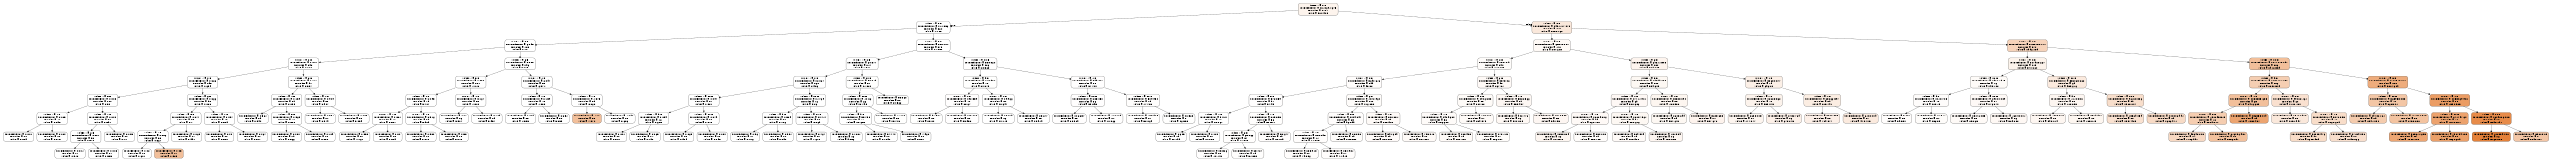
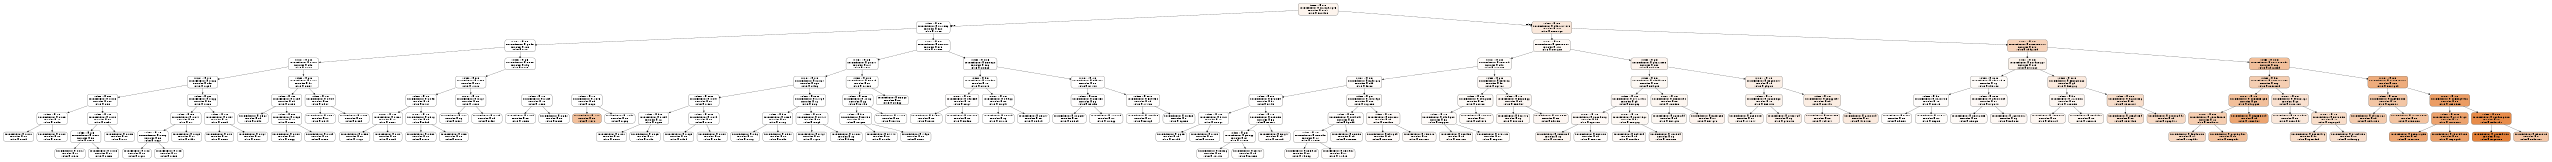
node "mmax <= 4.5 squared_error = 6.097 samples = 82 value = 6.374": removed
edge "mmax <= 4.5 squared_error = 2.546 samples = 39 value = 3.919" -> "squared_error = 0.381 samples = 21 value = 2.572": arrowhead dot -> normal
node "squared_error = 0.03 samples = 17 value = 0.523": fillcolor #f2bf9a -> #ffffff
